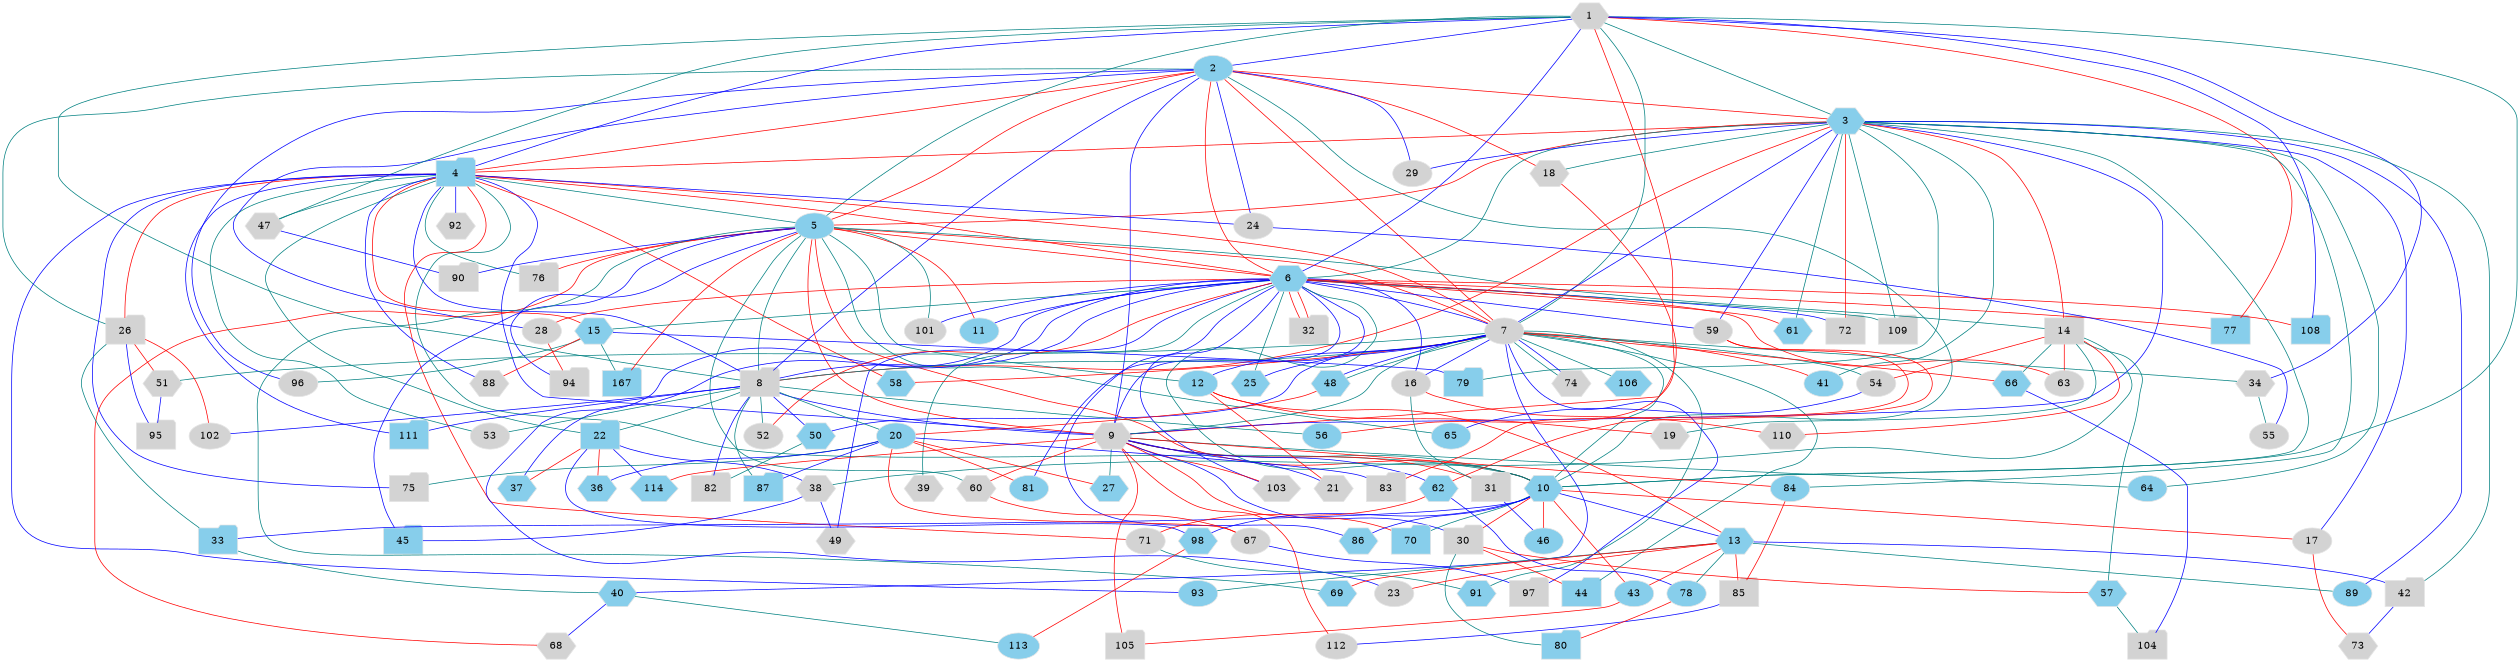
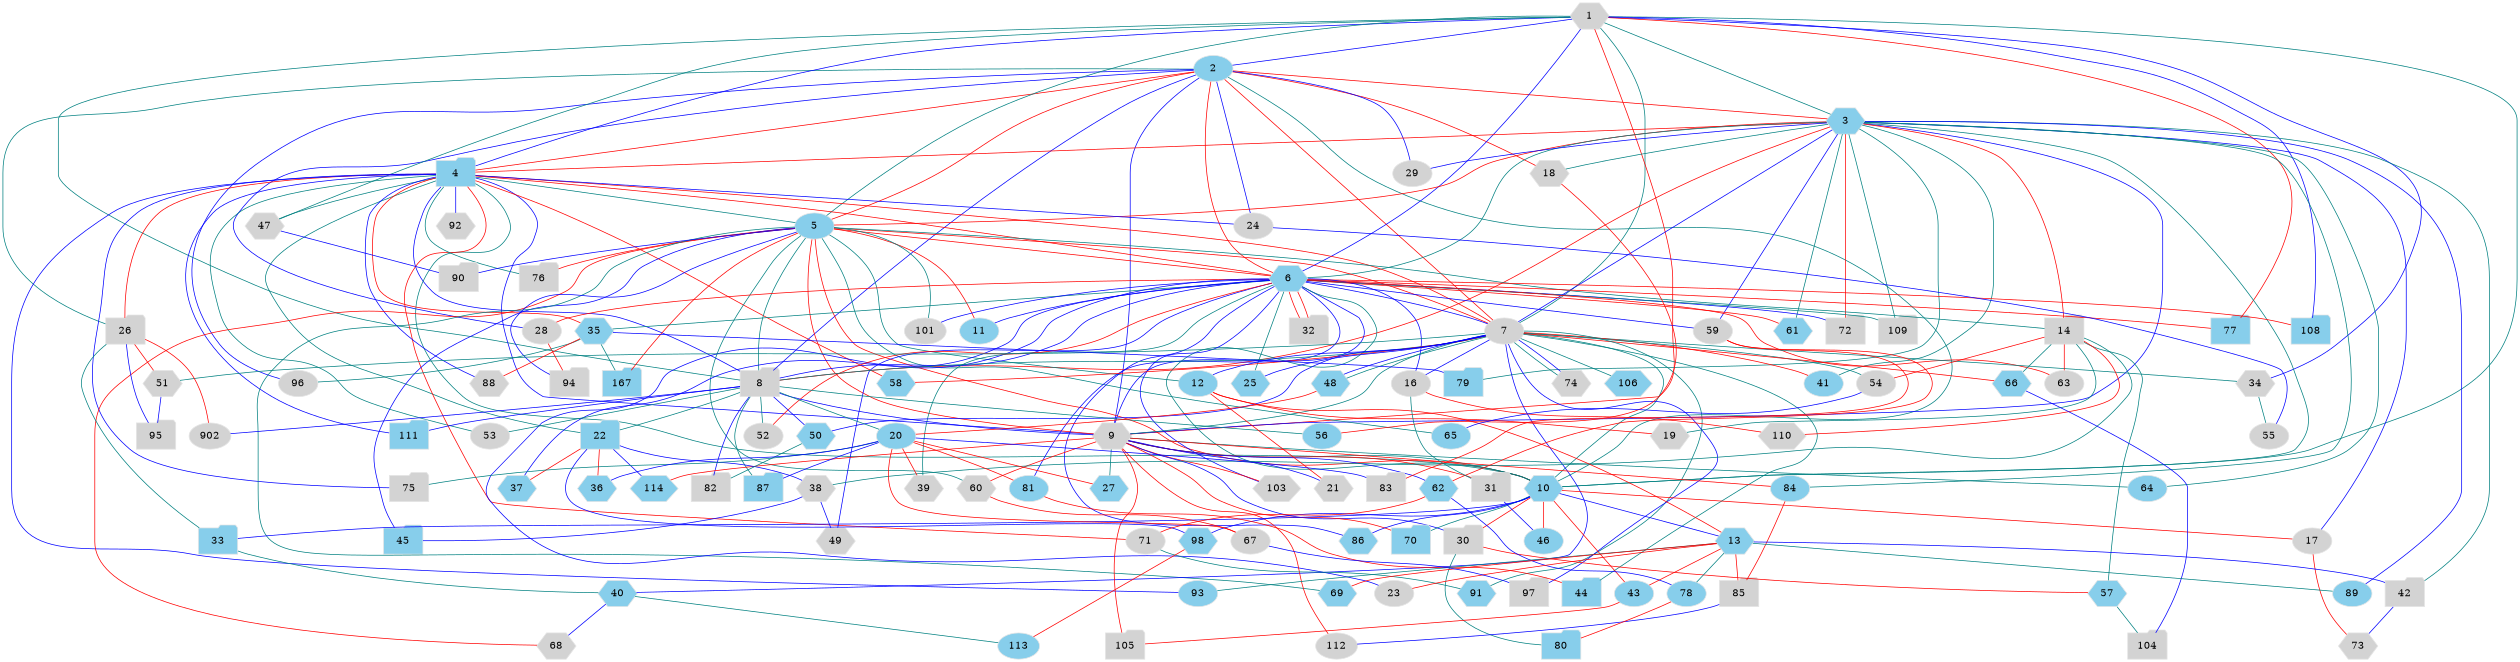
node "15": label "15" -> "35"
node "102": label "102" -> "902"
edge "20" -- "39": added
edge "30" -- "44": now "81" -- "44"
